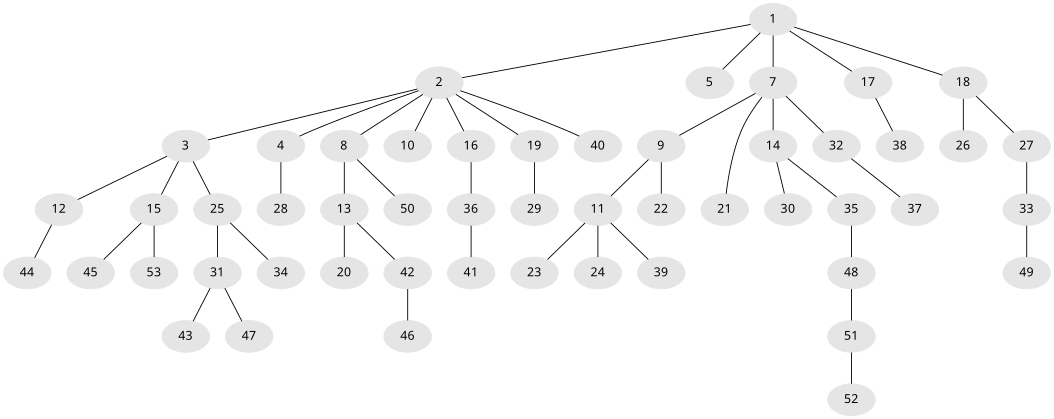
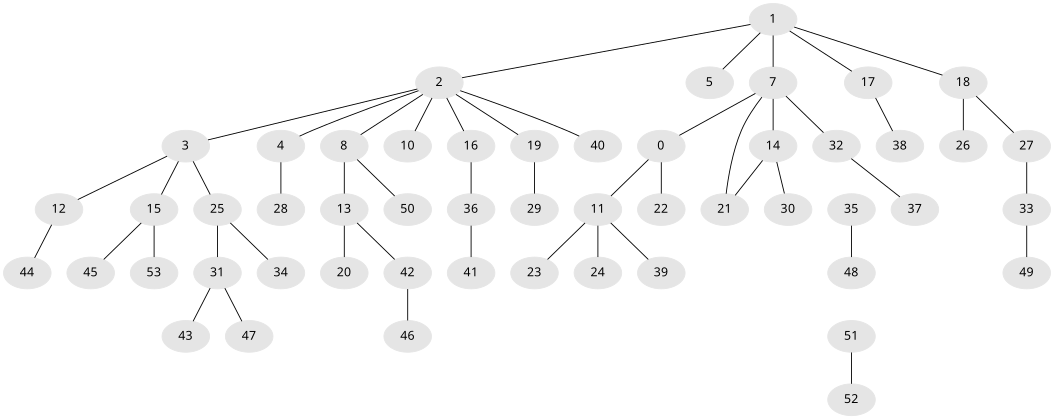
node "9": label "9" -> "0"
edge "14" -- "35": now "14" -- "21"
edge "48" -- "51": removed
